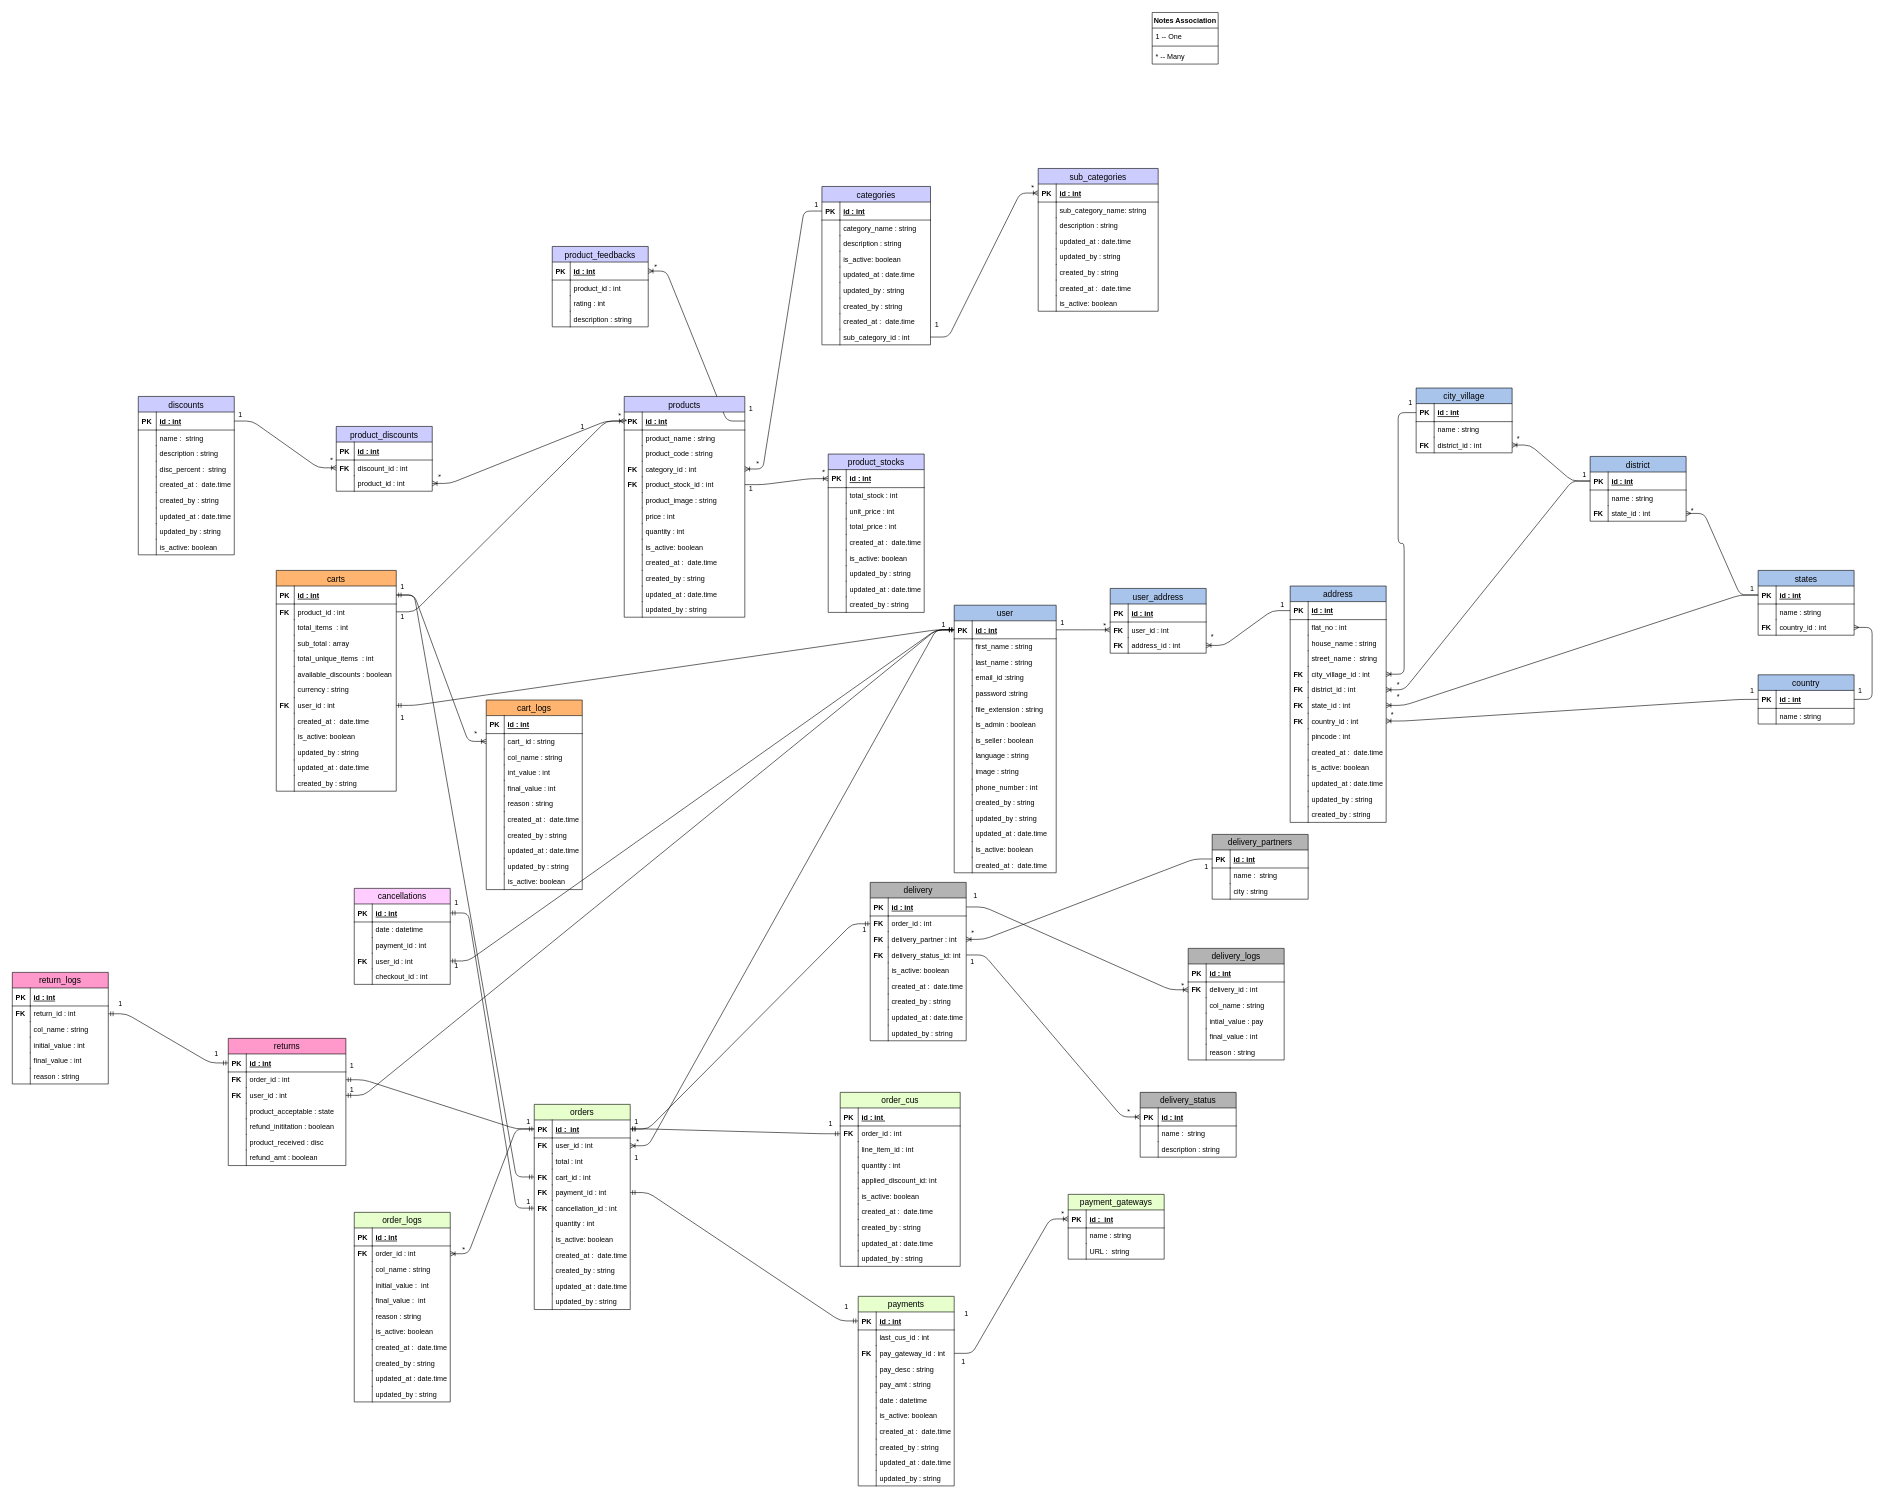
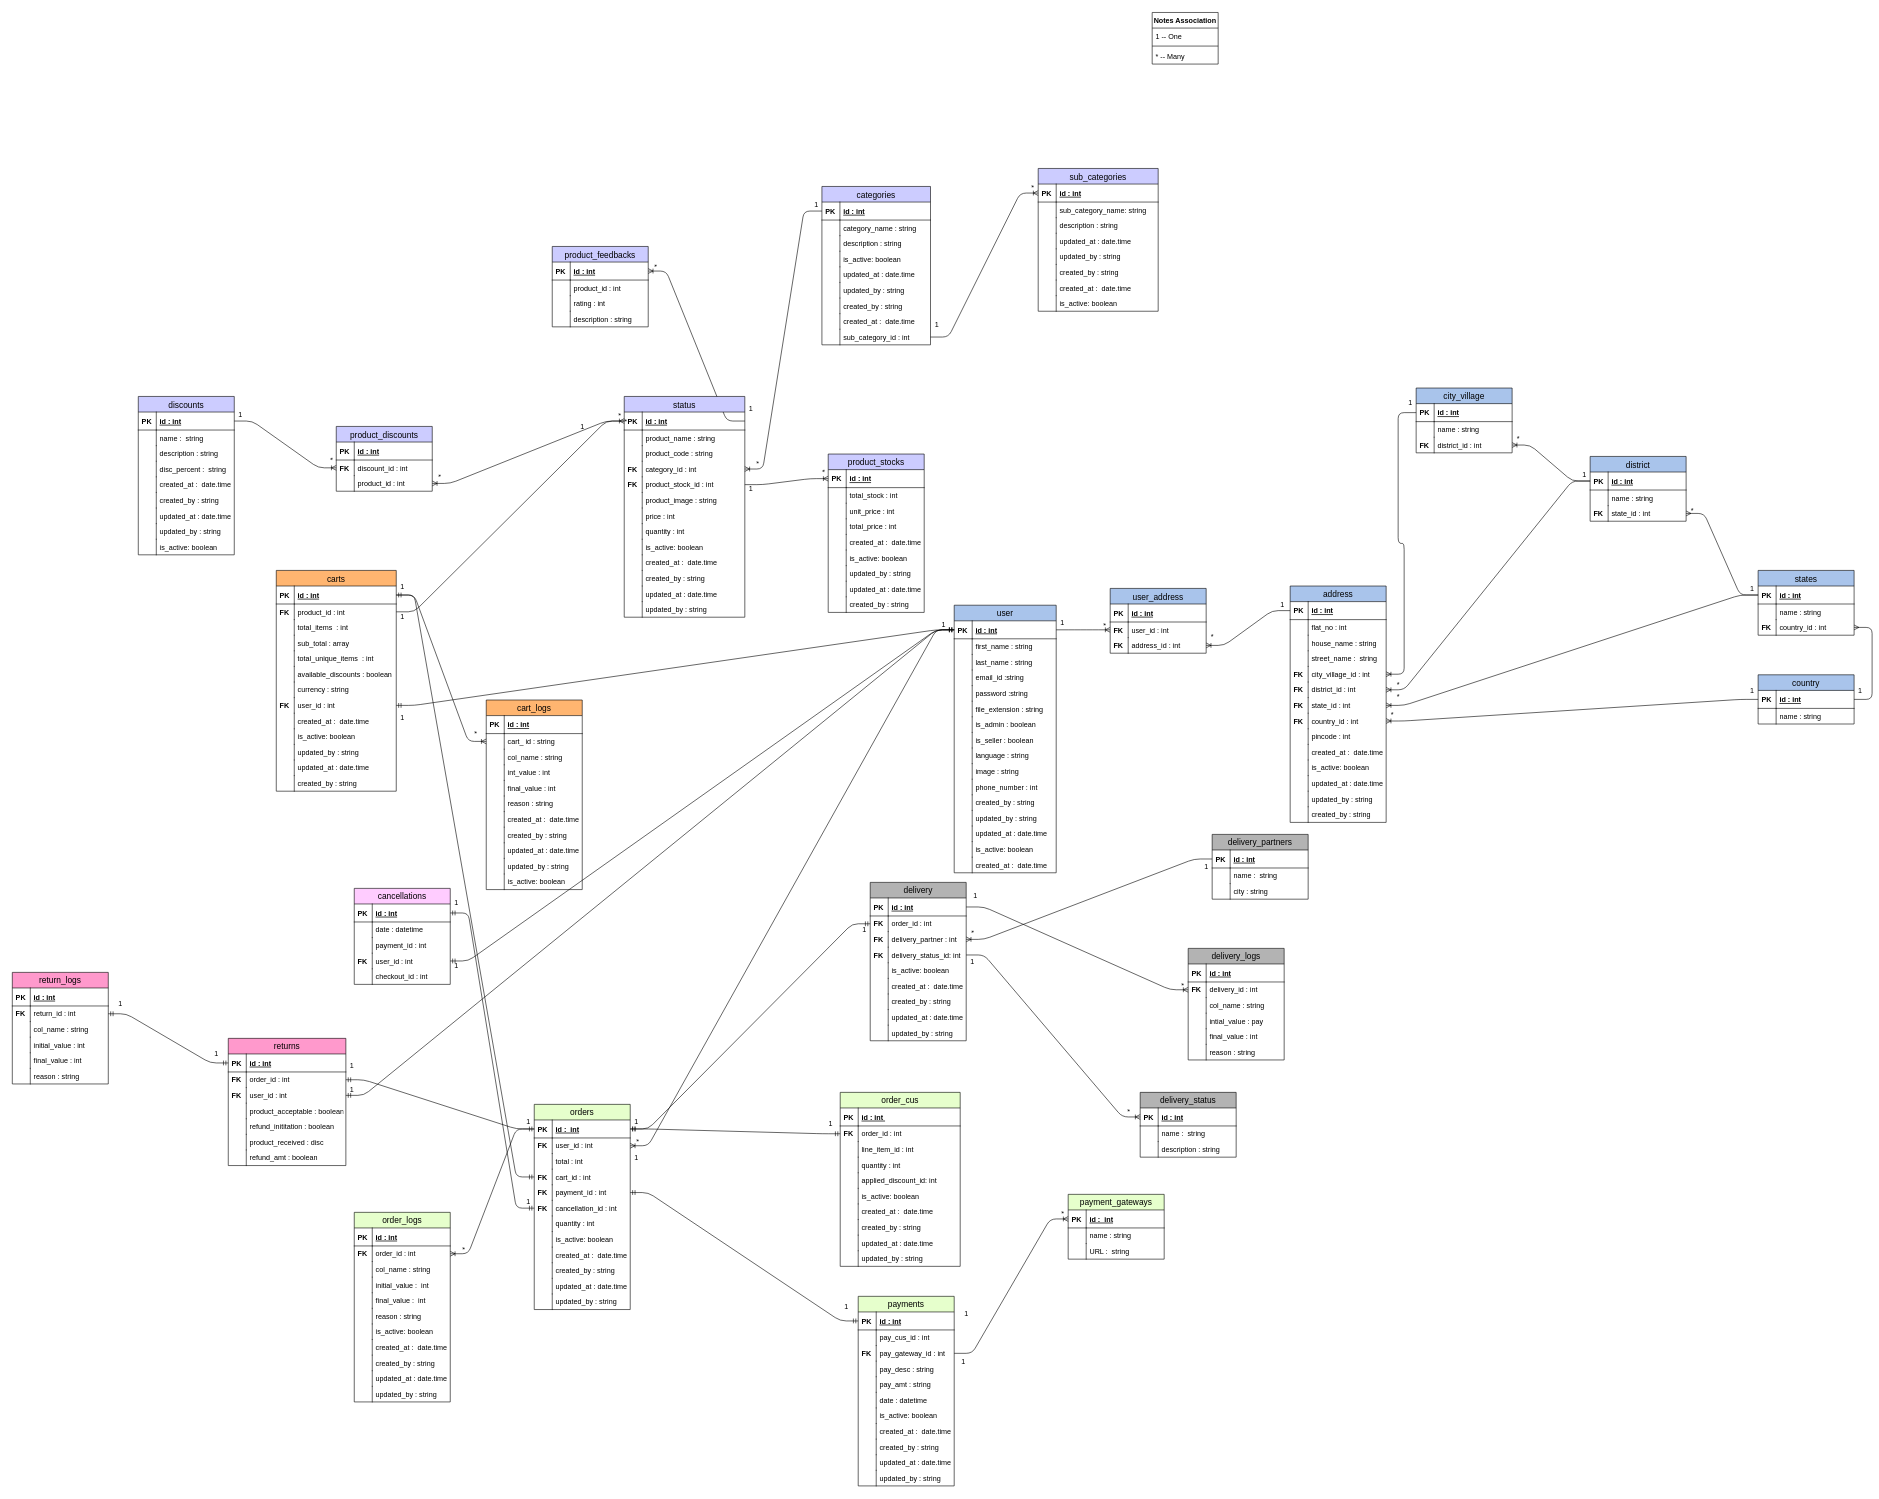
node "products": label "products" -> "status"
node "product_acceptable : state": label "product_acceptable : state" -> "product_acceptable : boolean"
node "last_cus_id : int": label "last_cus_id : int" -> "pay_cus_id : int"
